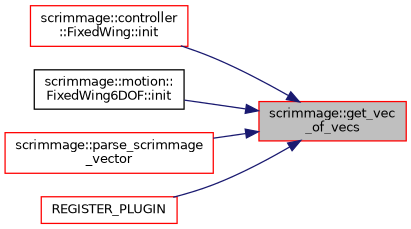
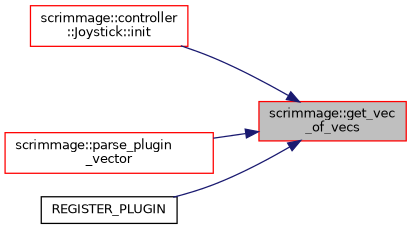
node "scrimmage::controller ::FixedWing::init": label "scrimmage::controller ::FixedWing::init" -> "scrimmage::controller ::Joystick::init"
node "scrimmage::motion:: FixedWing6DOF::init": removed
node "scrimmage::parse_scrimmage _vector": label "scrimmage::parse_scrimmage _vector" -> "scrimmage::parse_plugin _vector"
node "REGISTER_PLUGIN": color red -> black
